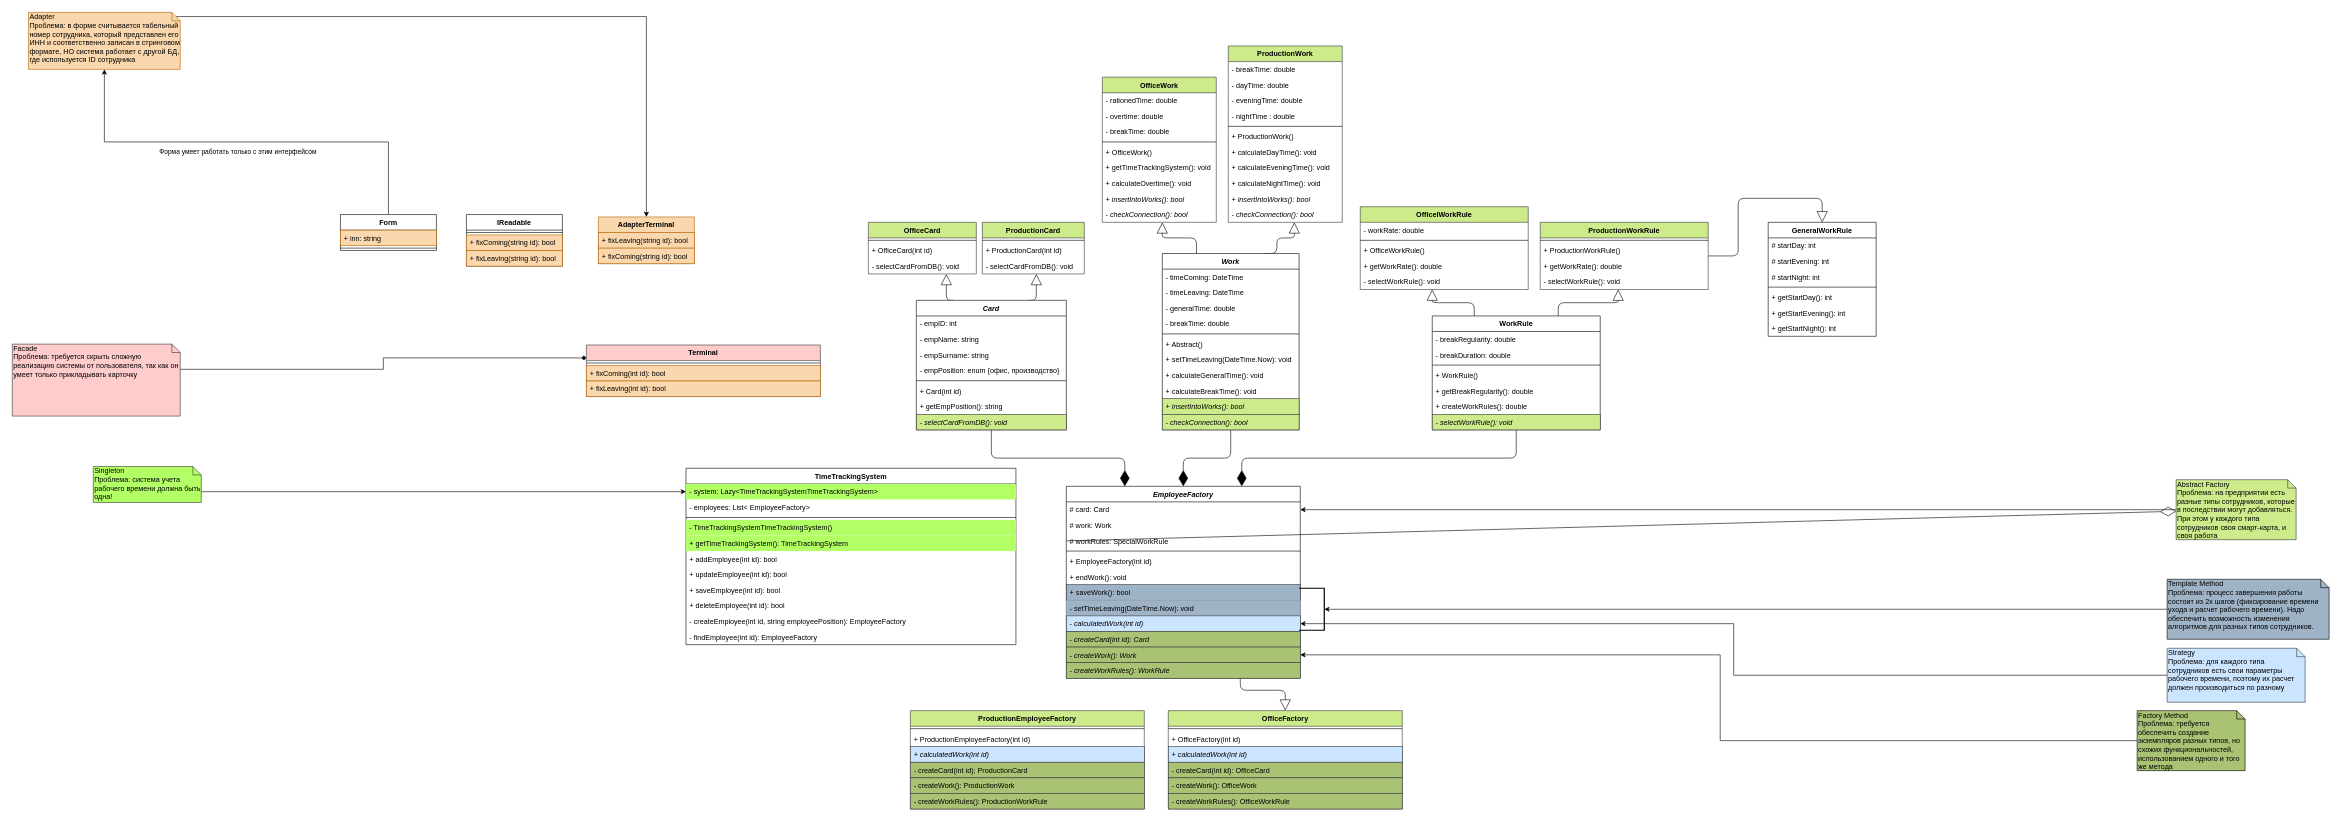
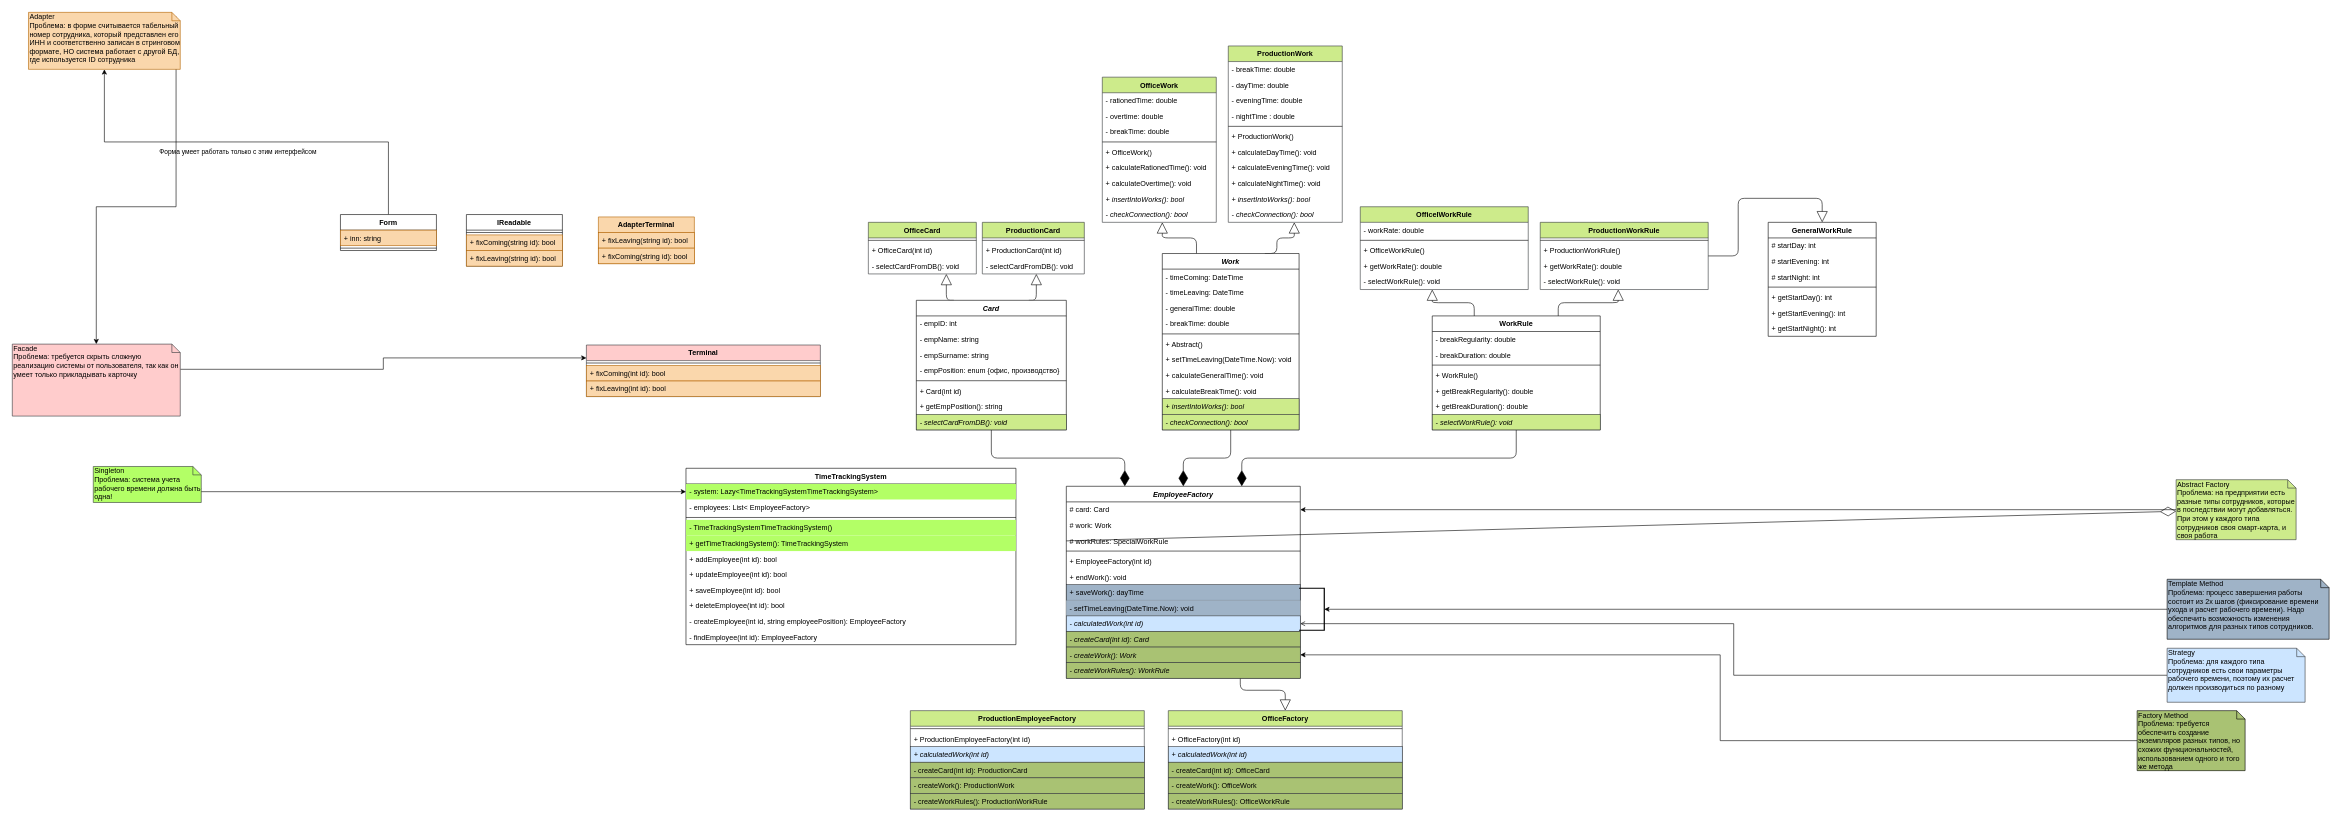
edge "Adapter Проблема: в форме считывается табельный номер сотрудника, который представлен его ИНН и соответственно записан в стринговом формате, НО система работает с другой БД, где используется ID сотрудника" -> "AdapterTerminal": now "Adapter Проблема: в форме считывается табельный номер сотрудника, который представлен его ИНН и соответственно записан в стринговом формате, НО система работает с другой БД, где используется ID сотрудника" -> "Facade Проблема: требуется скрыть сложную реализацию системы от пользователя, так как он умеет только прикладывать карточку"
node "+ getTimeTrackingSystem(): void": label "+ getTimeTrackingSystem(): void" -> "+ calculateRationedTime(): void"
edge "Facade Проблема: требуется скрыть сложную реализацию системы от пользователя, так как он умеет только прикладывать карточку" -> "Terminal": arrowhead diamond -> classic
node "+ createWorkRules(): double": label "+ createWorkRules(): double" -> "+ getBreakDuration(): double"
node "+ saveWork(): bool": label "+ saveWork(): bool" -> "+ saveWork(): dayTime"
edge "Strategy Проблема: для каждого типа сотрудников есть свои параметры рабочего времени, поэтому их расчет должен производиться по разному" -> "- calculatedWork(int id)": arrowhead classic -> open
